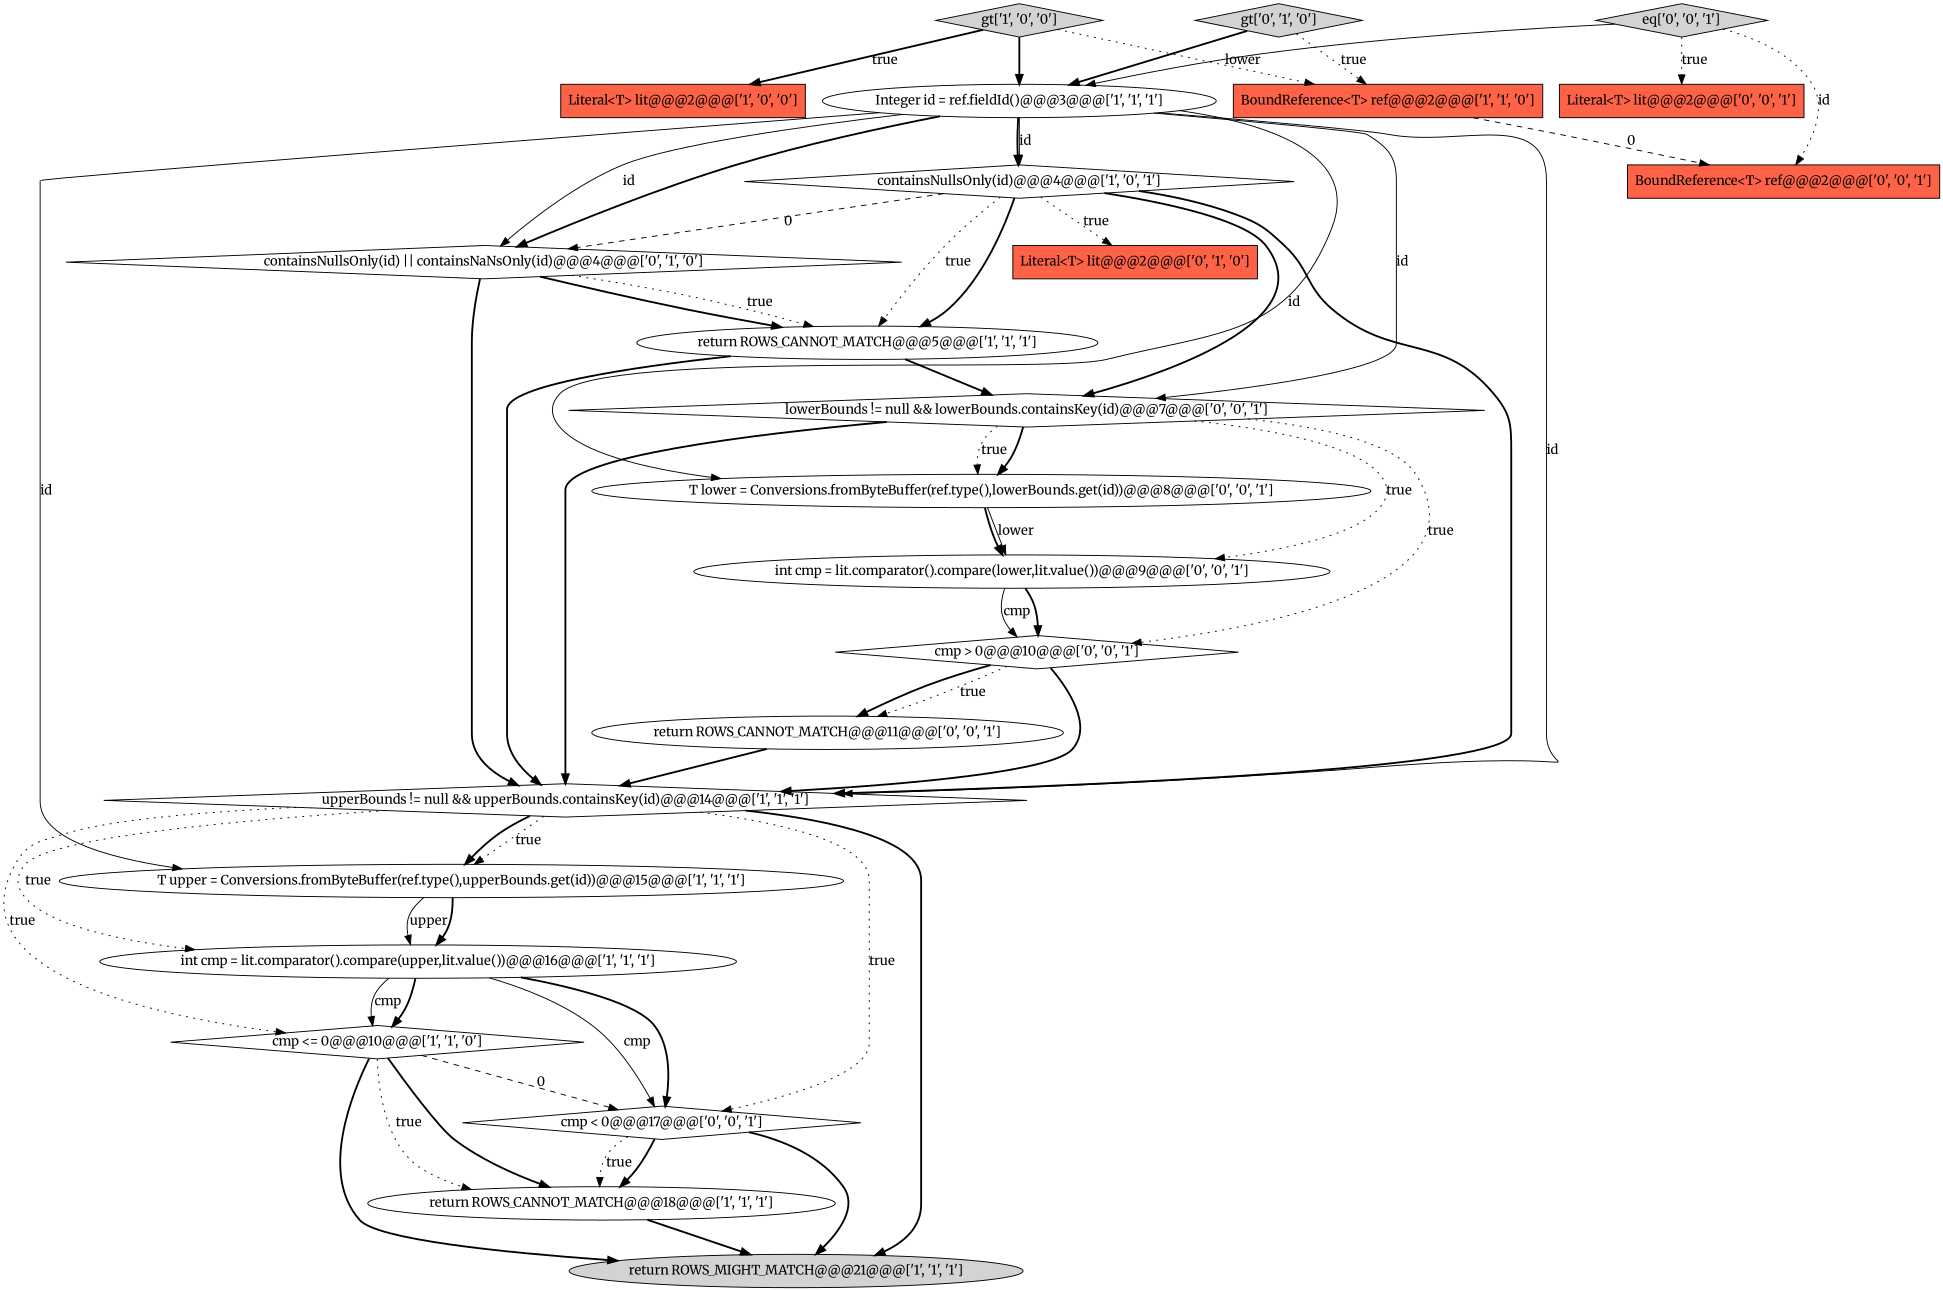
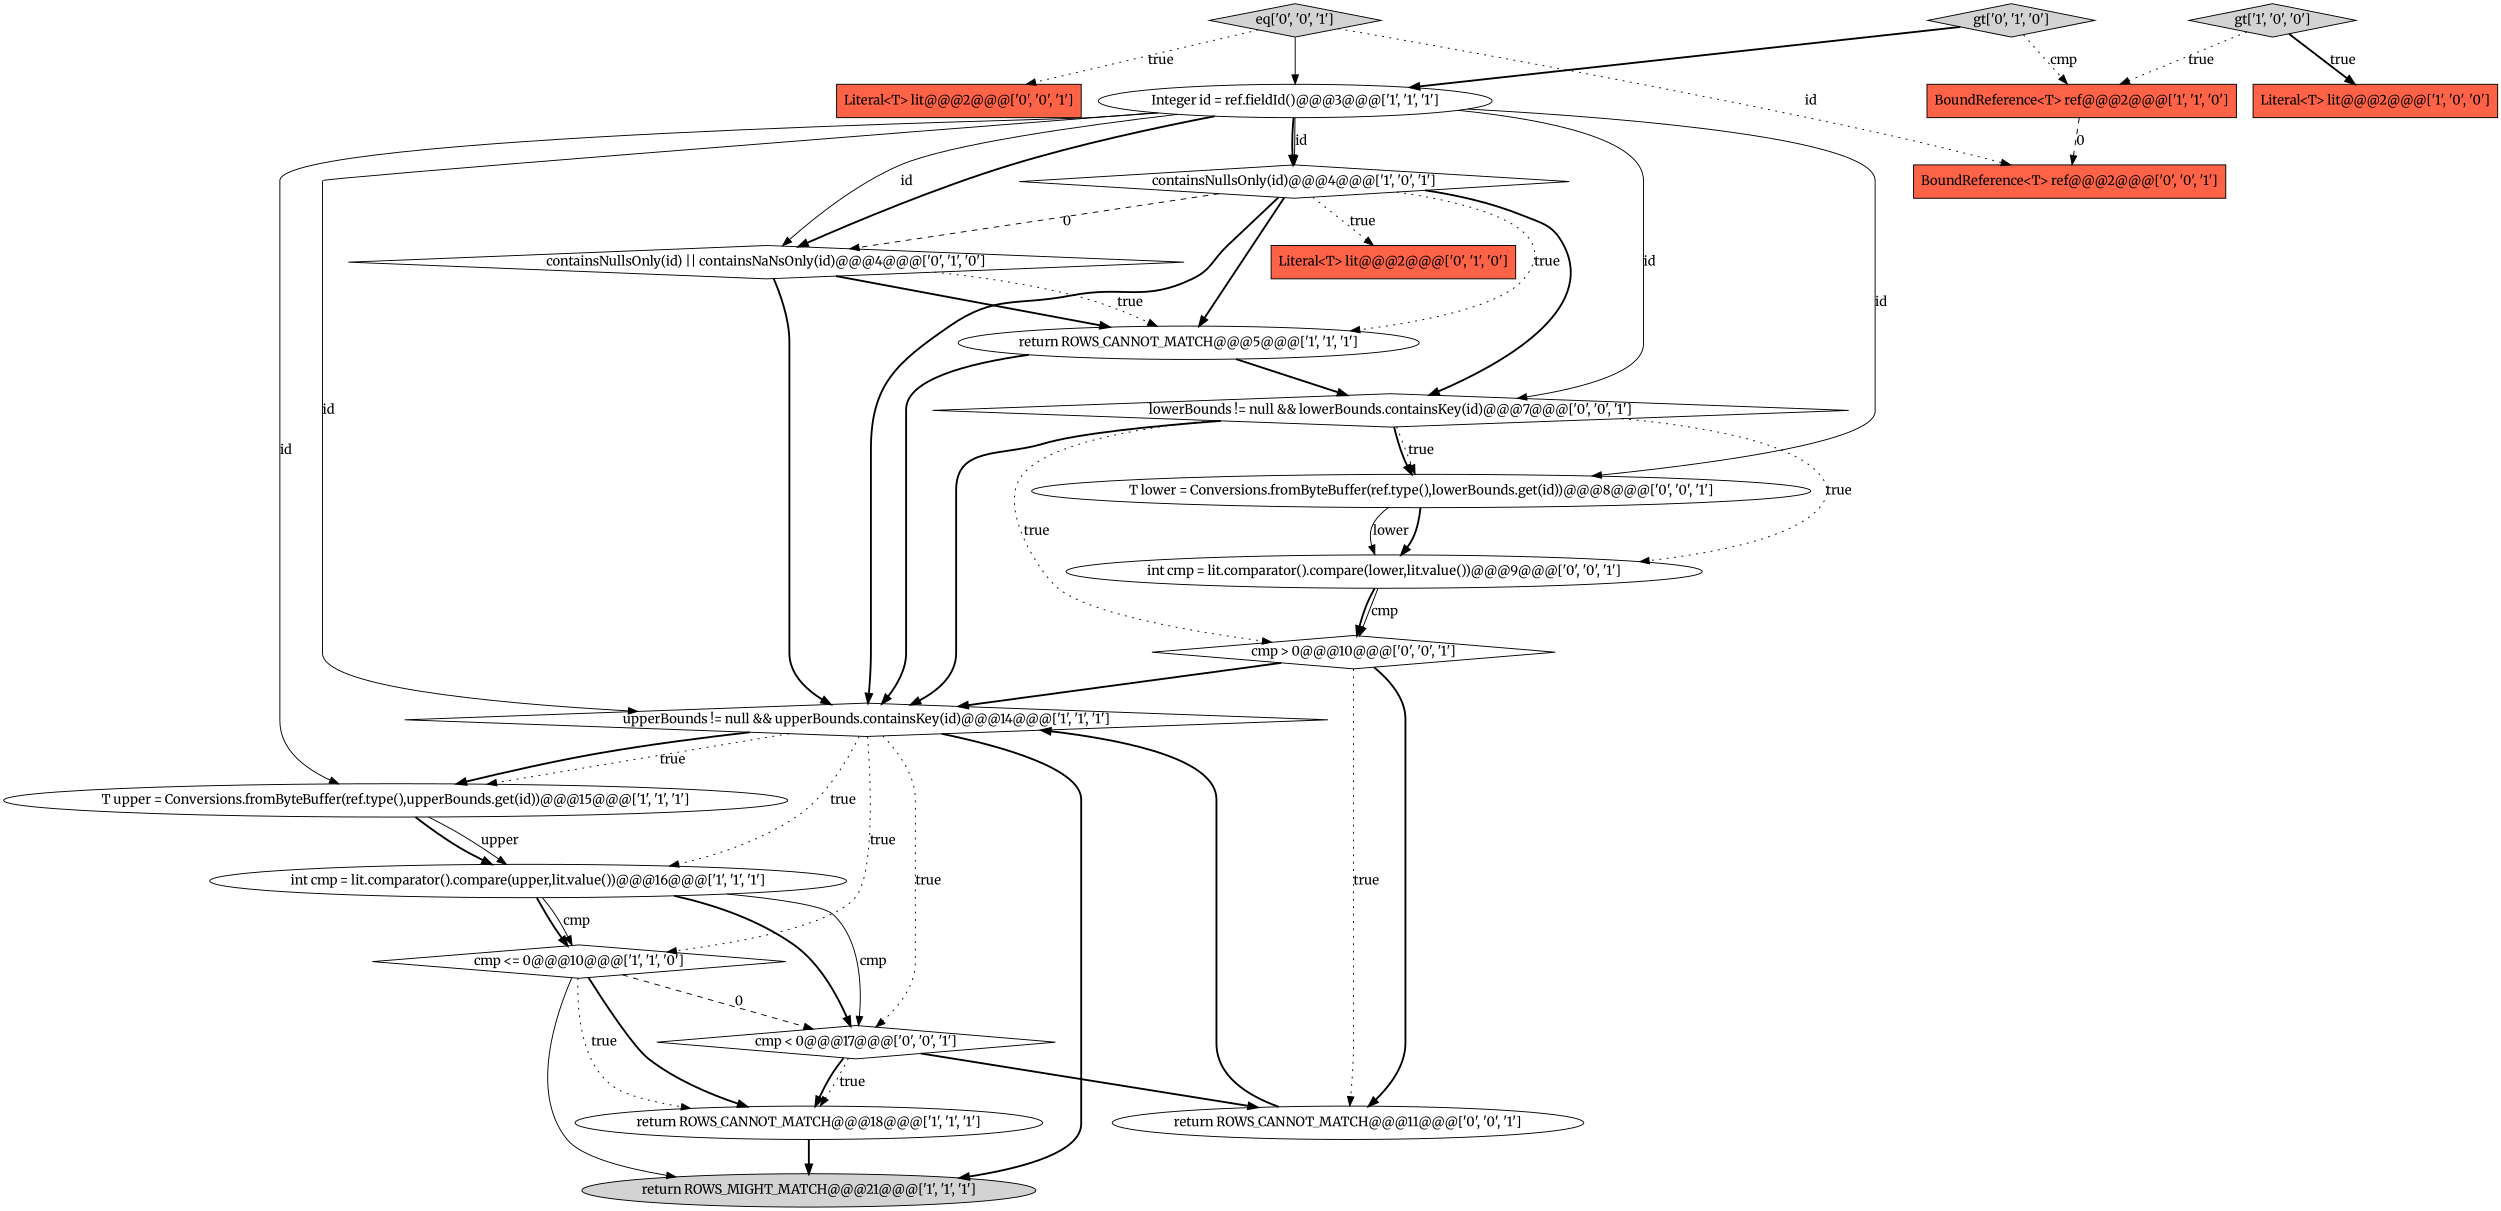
edge "gt['1', '0', '0']" -> "Integer id = ref.fieldId()@@@3@@@['1', '1', '1']": removed
edge "gt['1', '0', '0']" -> "BoundReference<T> ref@@@2@@@['1', '1', '0']": label "lower" -> "true"
edge "gt['0', '1', '0']" -> "BoundReference<T> ref@@@2@@@['1', '1', '0']": label "true" -> "cmp"
edge "cmp < 0@@@17@@@['0', '0', '1']" -> "return ROWS_MIGHT_MATCH@@@21@@@['1', '1', '1']": now "cmp < 0@@@17@@@['0', '0', '1']" -> "return ROWS_CANNOT_MATCH@@@11@@@['0', '0', '1']"
edge "cmp <= 0@@@10@@@['1', '1', '0']" -> "return ROWS_MIGHT_MATCH@@@21@@@['1', '1', '1']": style bold -> solid
